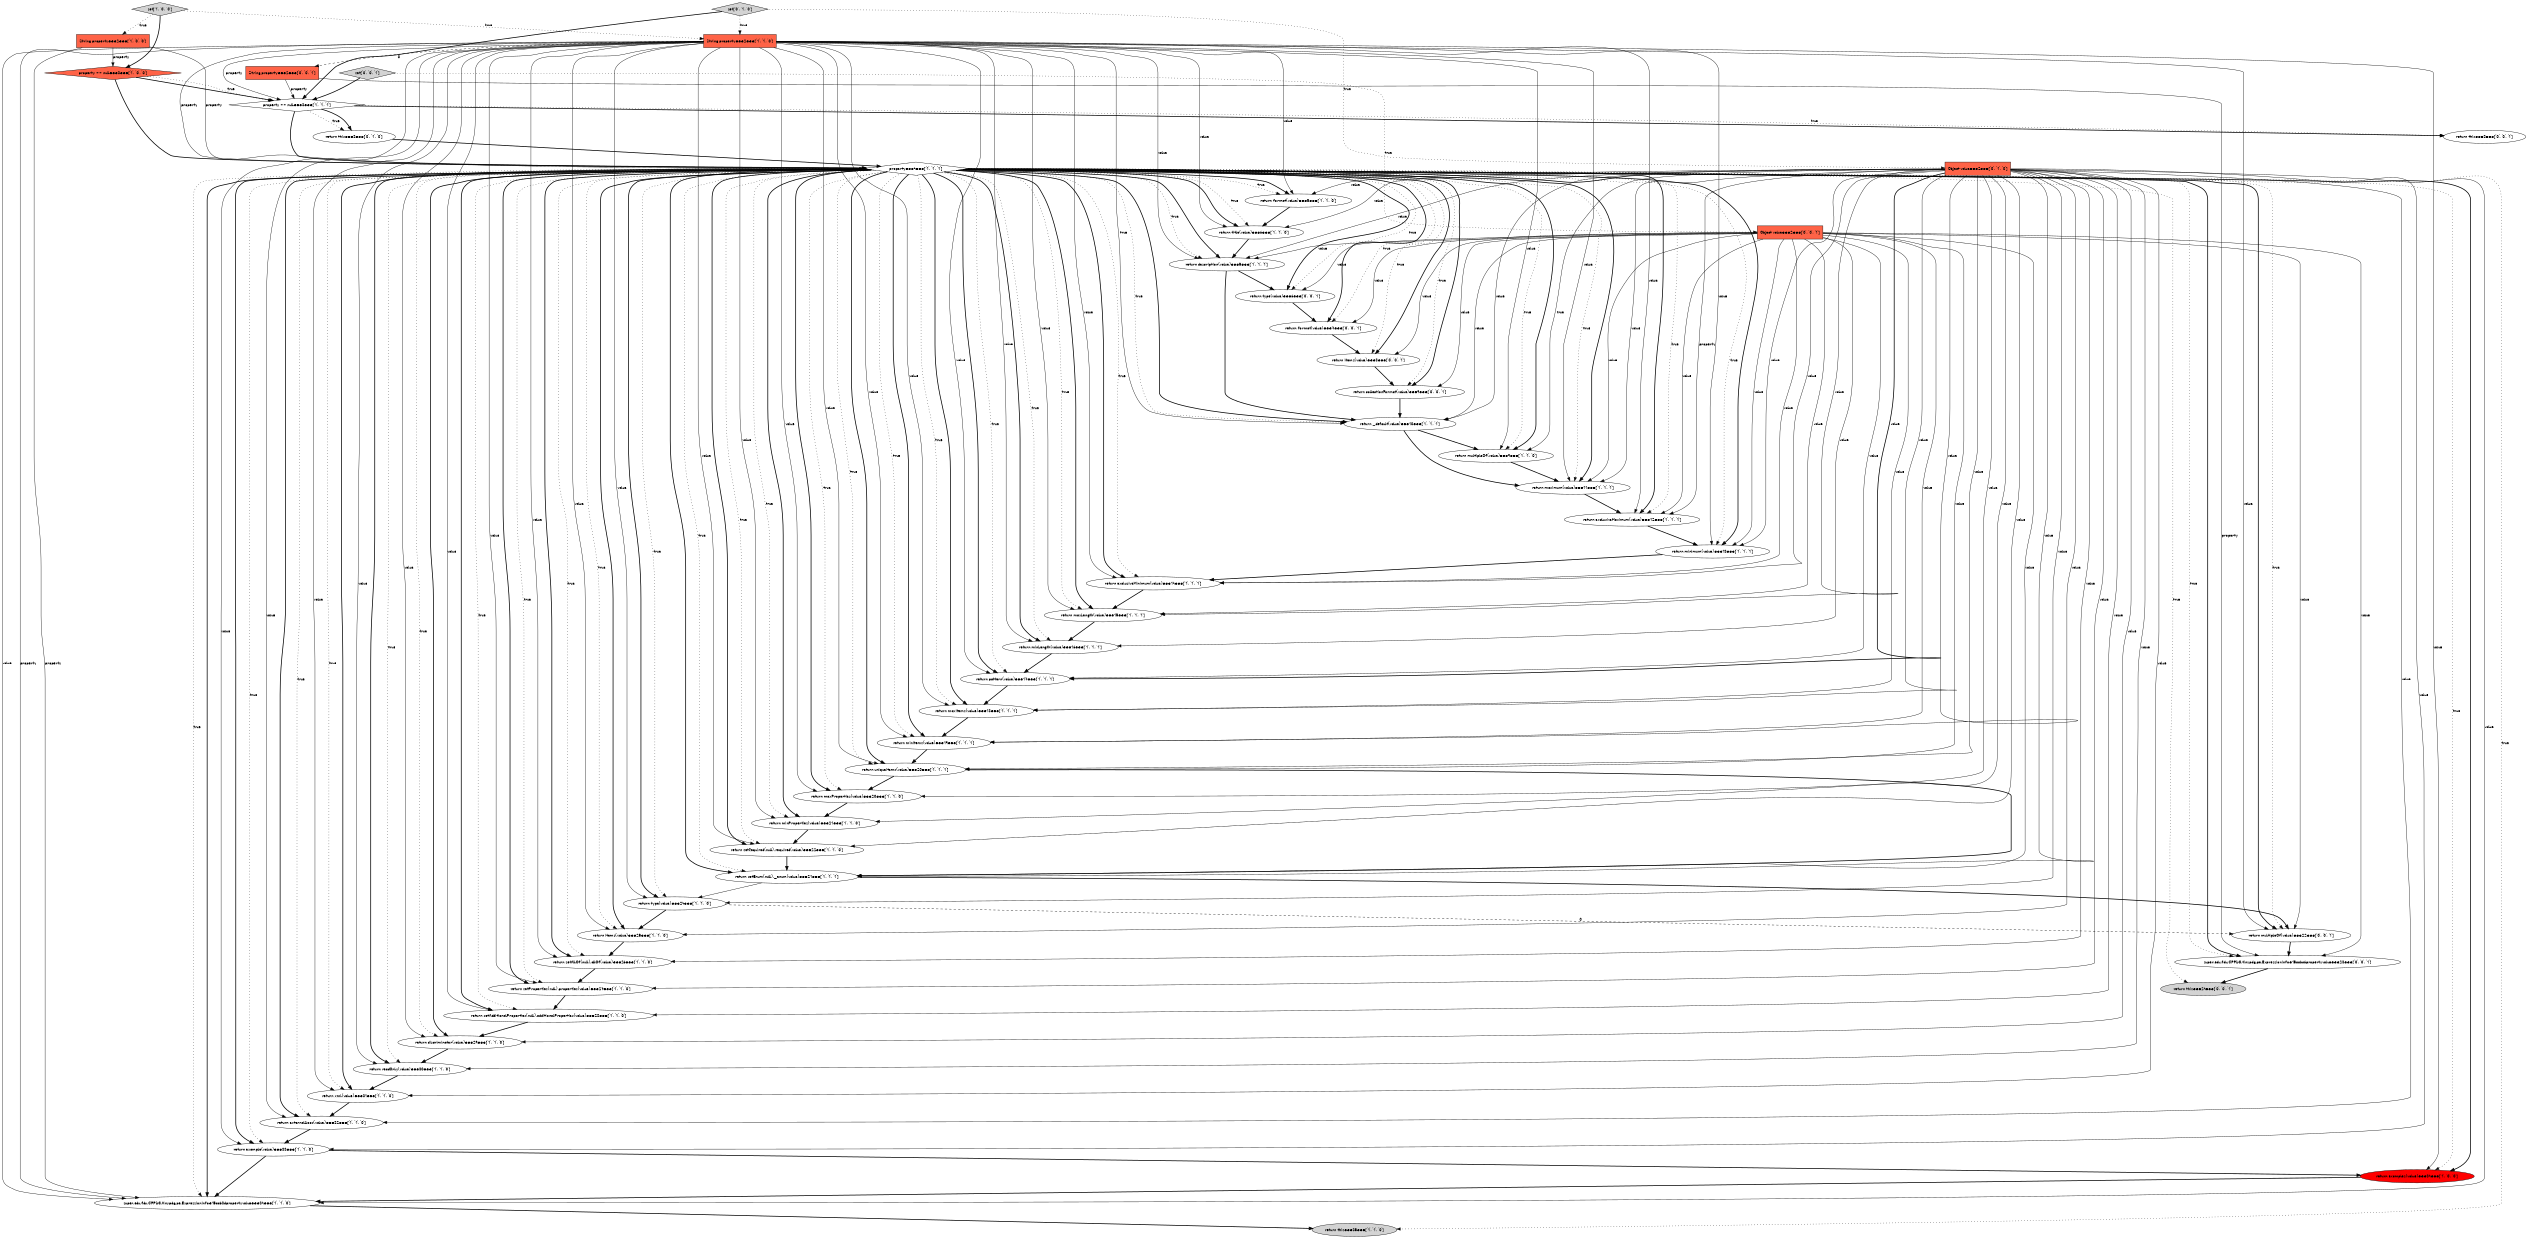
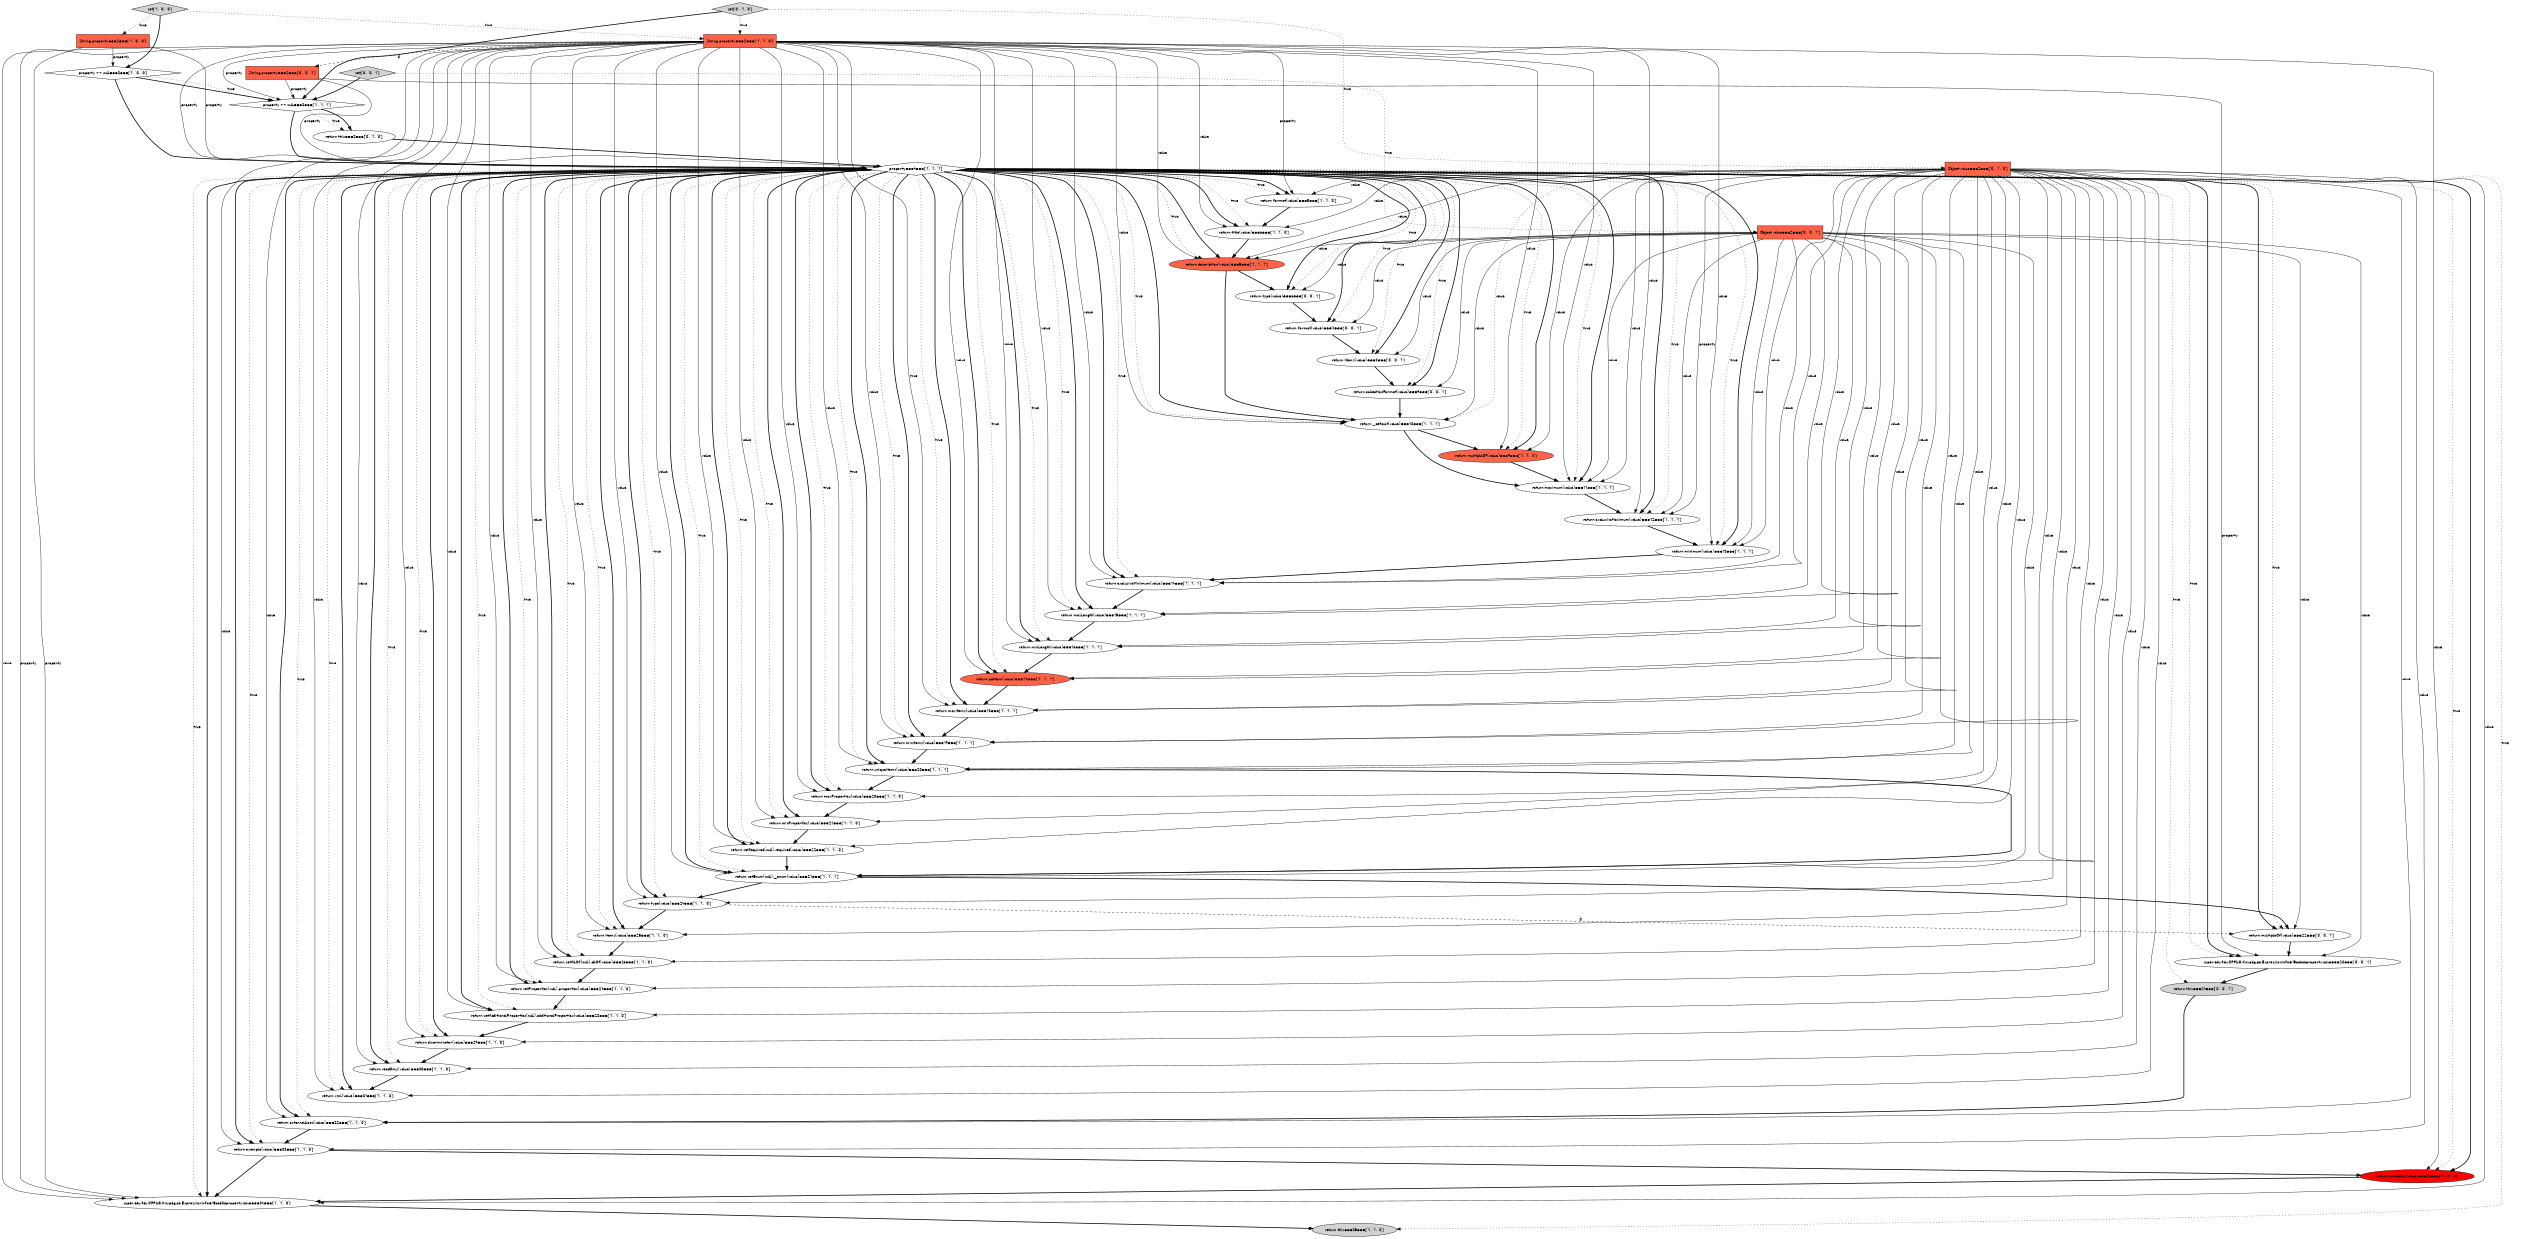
edge "String property@@@2@@@['1', '1', '0']" -> "return multipleOf(value)@@@22@@@['0', '0', '1']": now "String property@@@2@@@['1', '1', '0']" -> "return setEnum(null)._enum(value)@@@21@@@['1', '1', '1']"
node "property == null@@@3@@@['1', '0', '0']": fillcolor tomato -> white
edge "String property@@@2@@@['1', '1', '0']" -> "return format(value)@@@5@@@['1', '1', '0']": label "value" -> "property"
node "return this@@@3@@@['0', '0', '1']": removed
edge "String property@@@2@@@['0', '0', '1']" -> "property@@@4@@@['1', '1', '1']": added, label "property"
edge "Object value@@@2@@@['0', '1', '0']" -> "return _default(value)@@@10@@@['1', '1', '1']": style solid -> dotted
edge "String property@@@2@@@['1', '1', '0']" -> "return _default(value)@@@10@@@['1', '1', '1']": label "true" -> "value"
node "return description(value)@@@5@@@['1', '1', '1']": fillcolor white -> tomato
edge "Object value@@@2@@@['0', '1', '0']" -> "return multipleOf(value)@@@9@@@['1', '1', '0']": label "true" -> "value"
edge "String property@@@2@@@['1', '1', '0']" -> "return maxItems(value)@@@18@@@['1', '1', '1']": label "value" -> "true"
node "return multipleOf(value)@@@9@@@['1', '1', '0']": fillcolor white -> tomato
edge "Object value@@@2@@@['0', '1', '0']" -> "return minLength(value)@@@16@@@['1', '1', '1']": added, label "value"
edge "Object value@@@2@@@['0', '1', '0']" -> "return pattern(value)@@@17@@@['1', '1', '1']": style bold -> solid
node "return pattern(value)@@@17@@@['1', '1', '1']": fillcolor white -> tomato
edge "return setEnum(null)._enum(value)@@@21@@@['1', '1', '1']" -> "return type(value)@@@24@@@['1', '1', '0']": style solid -> bold
edge "return xml(value)@@@31@@@['1', '1', '0']" -> "return externalDocs(value)@@@32@@@['1', '1', '0']": now "return this@@@24@@@['0', '0', '1']" -> "return externalDocs(value)@@@32@@@['1', '1', '0']"
